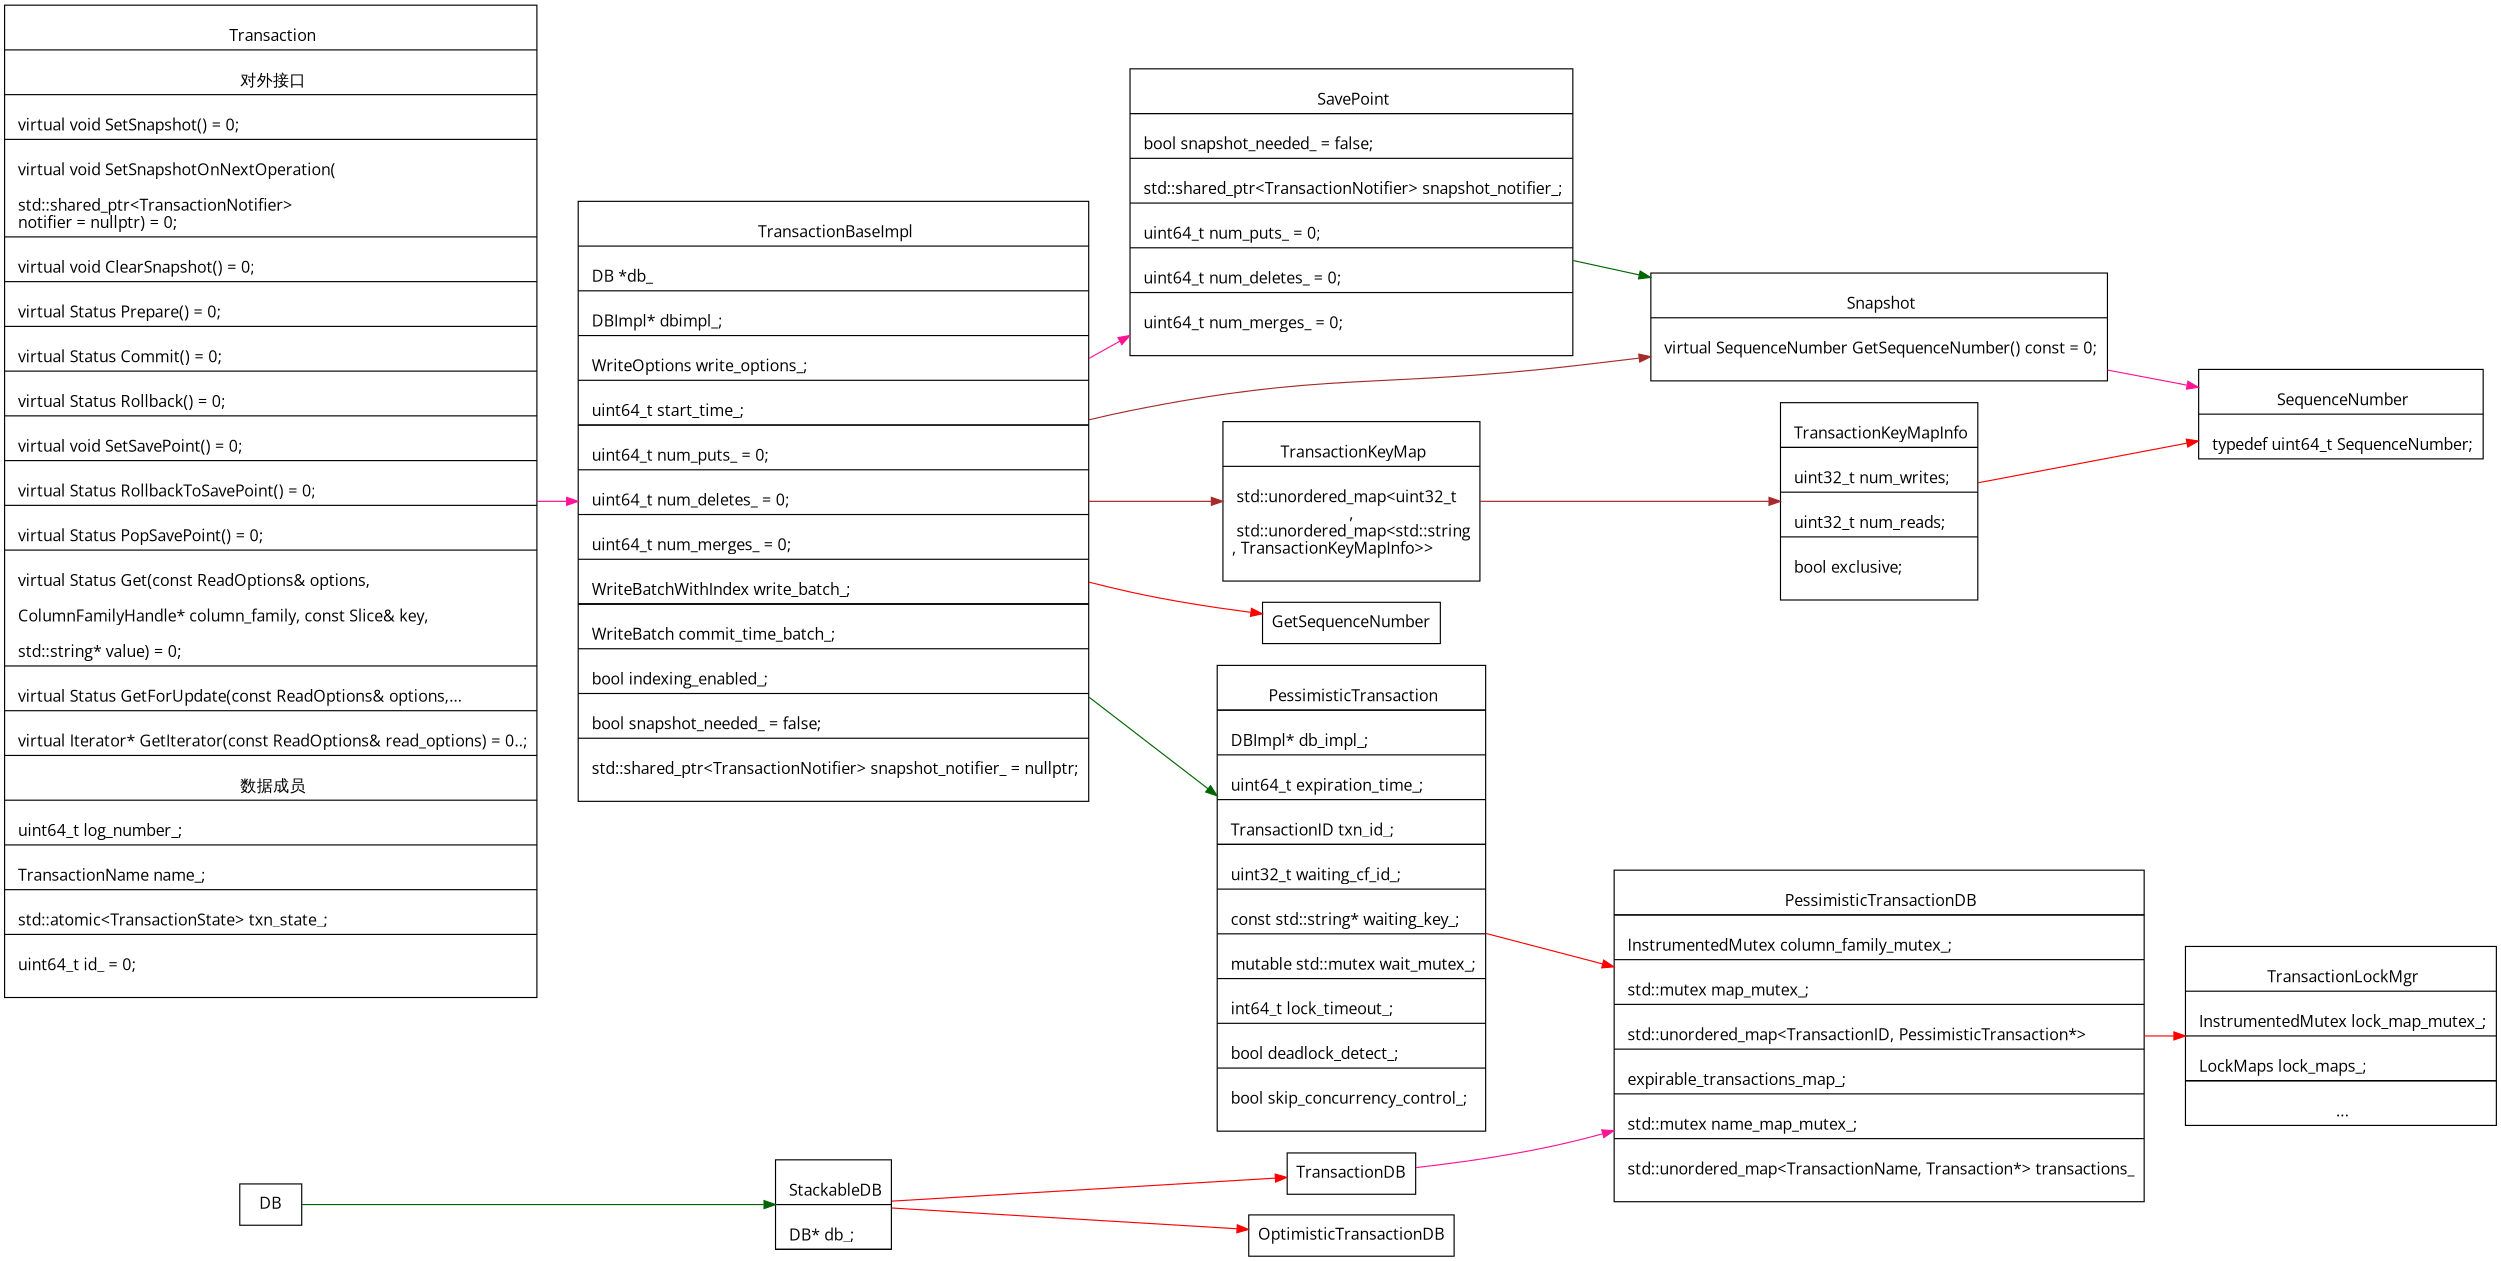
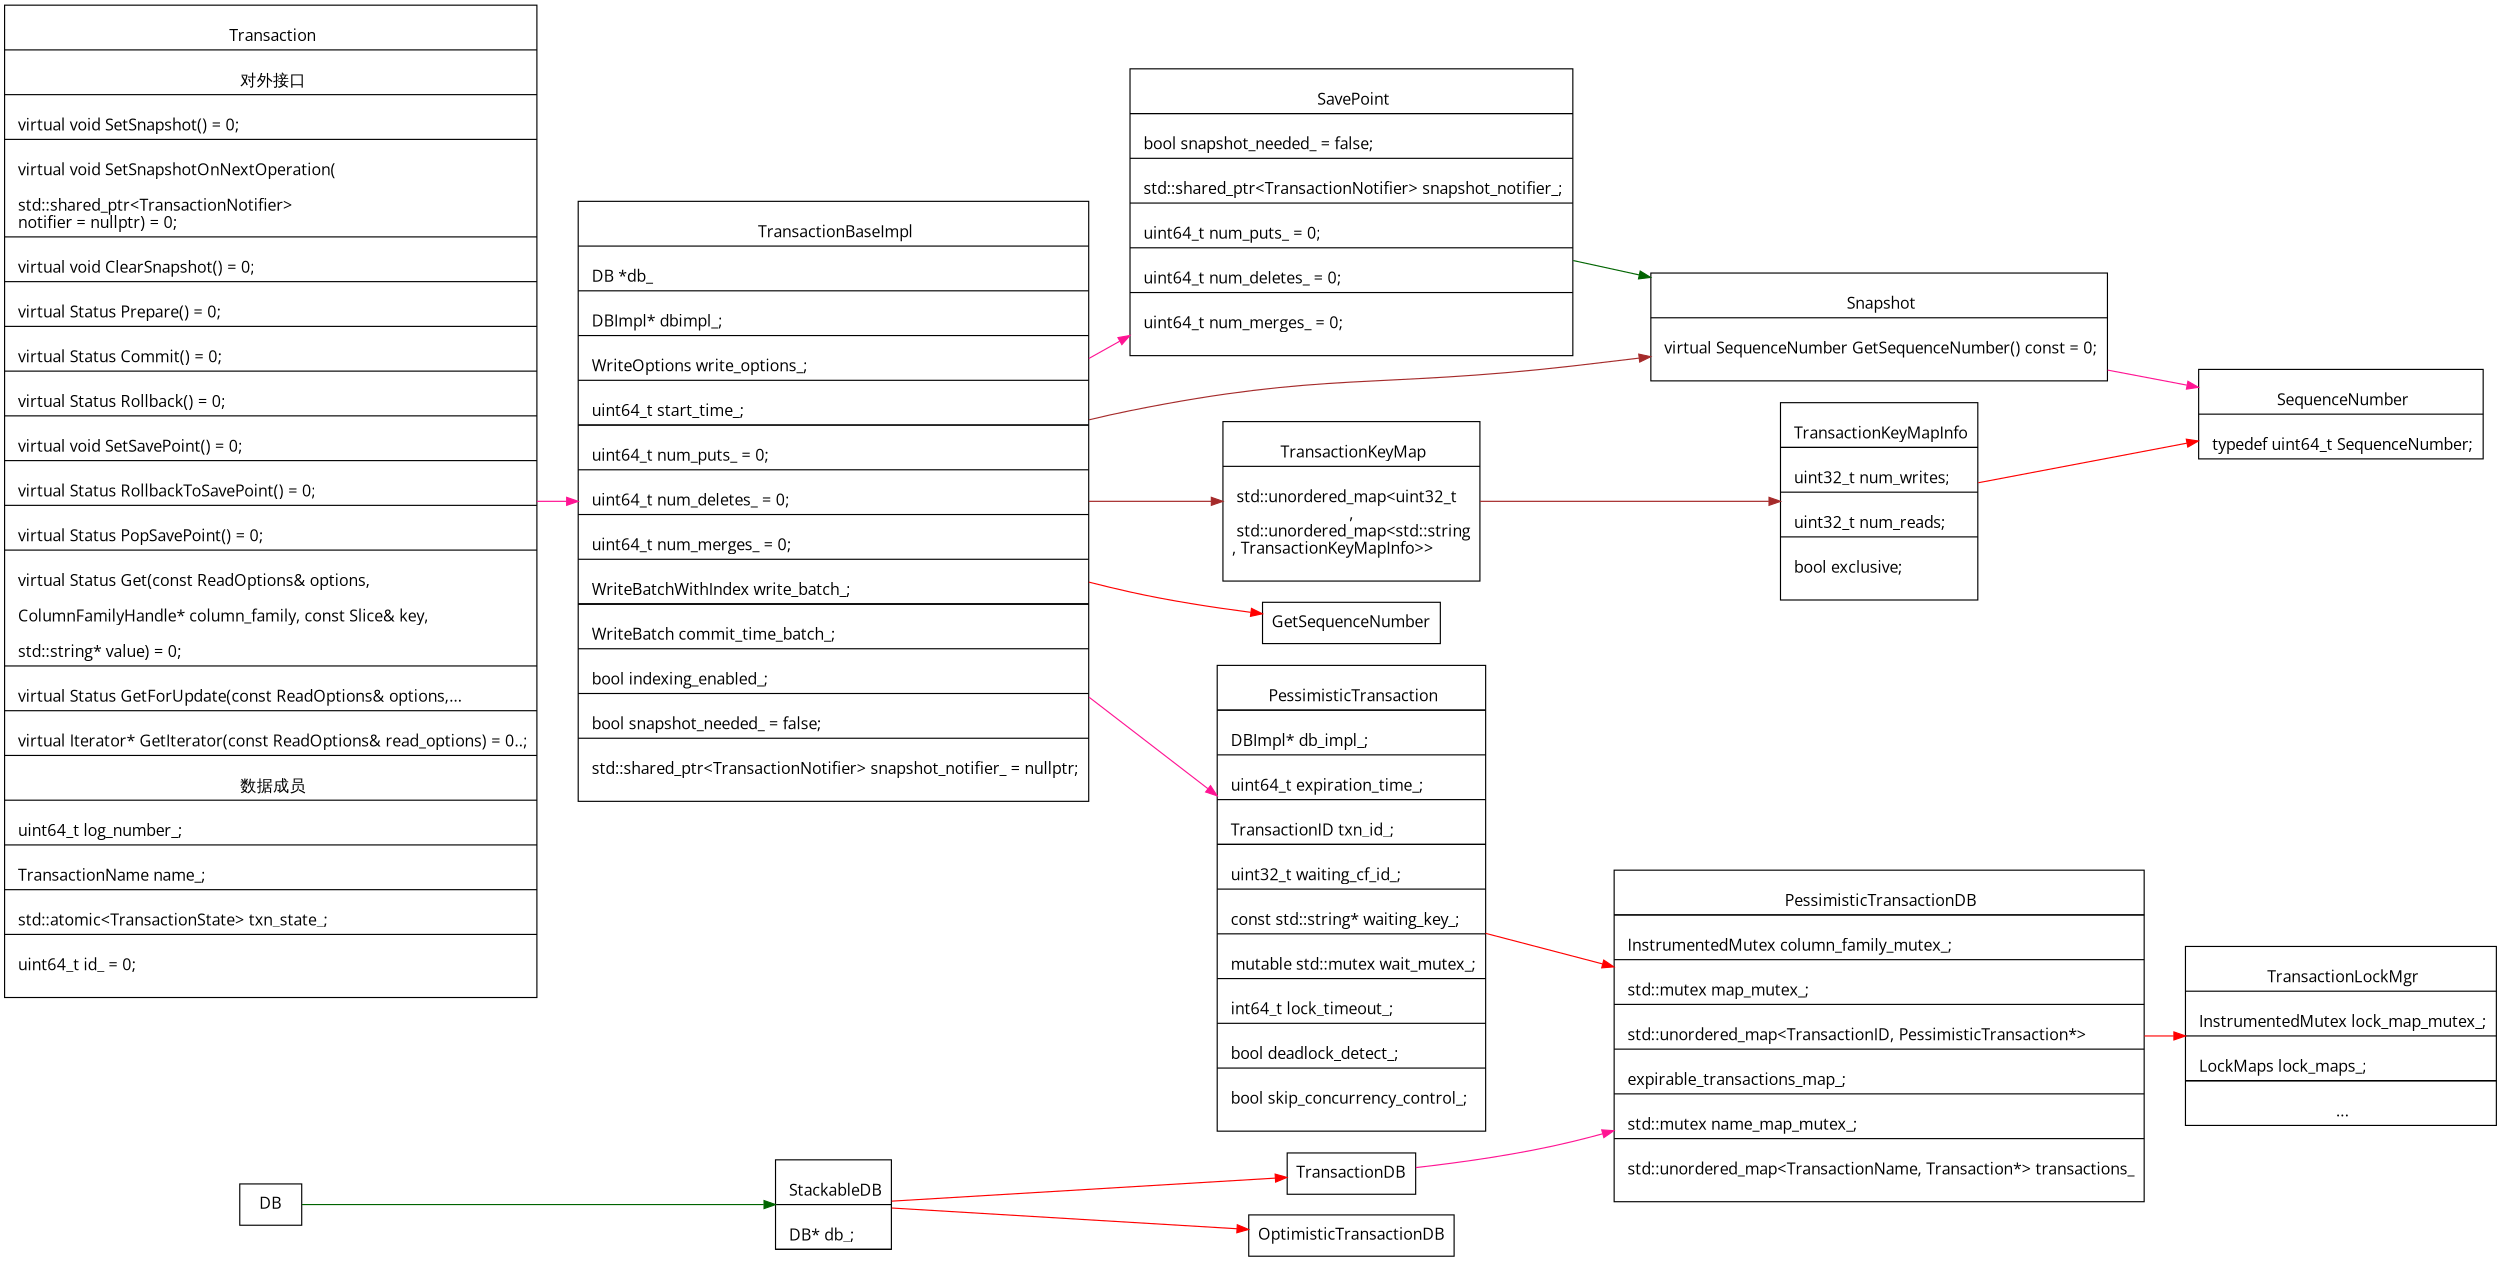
edge "TransactionBaseImpl" -> "PessimisticTransaction": color darkgreen -> deeppink
